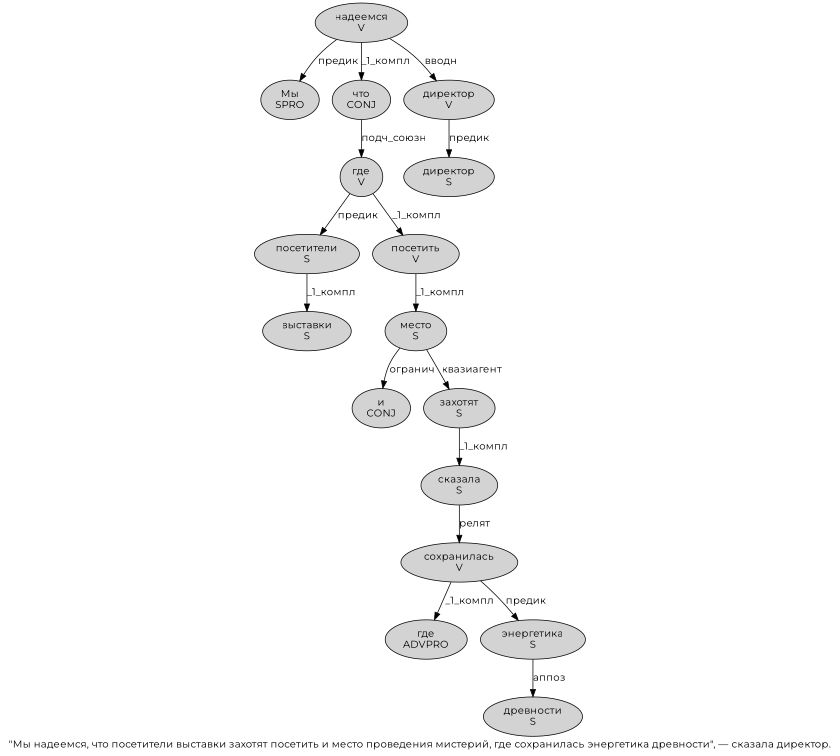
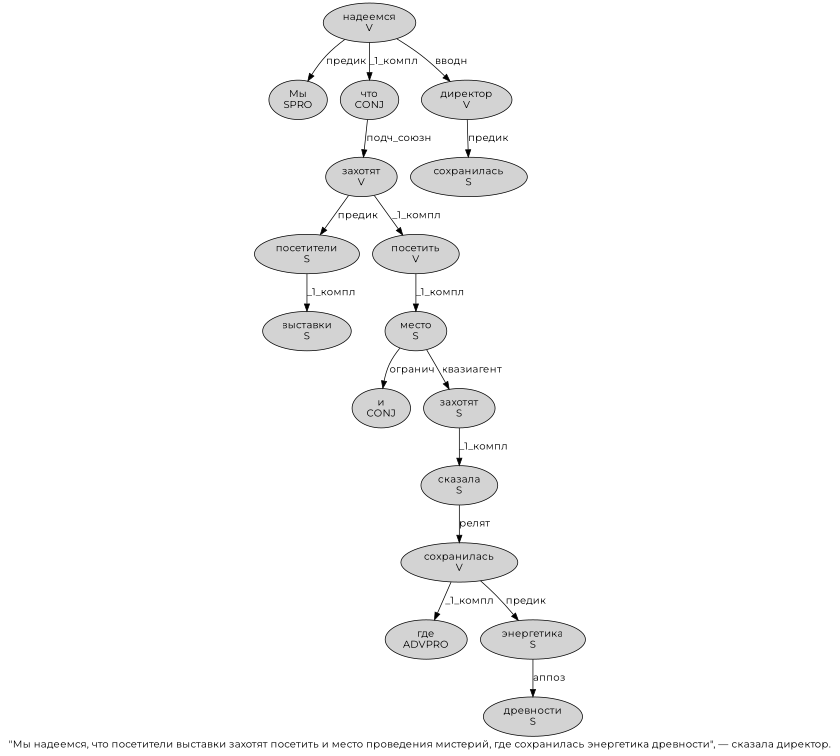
node "где V": label "где V" -> "захотят V"
node "директор S": label "директор S" -> "сохранилась S"
